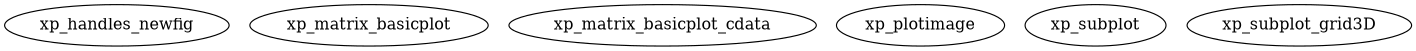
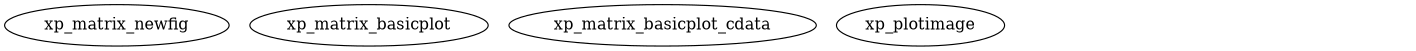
node "xp_handles_newfig": label "xp_handles_newfig" -> "xp_matrix_newfig"
node "xp_subplot": removed
node "xp_subplot_grid3D": removed
